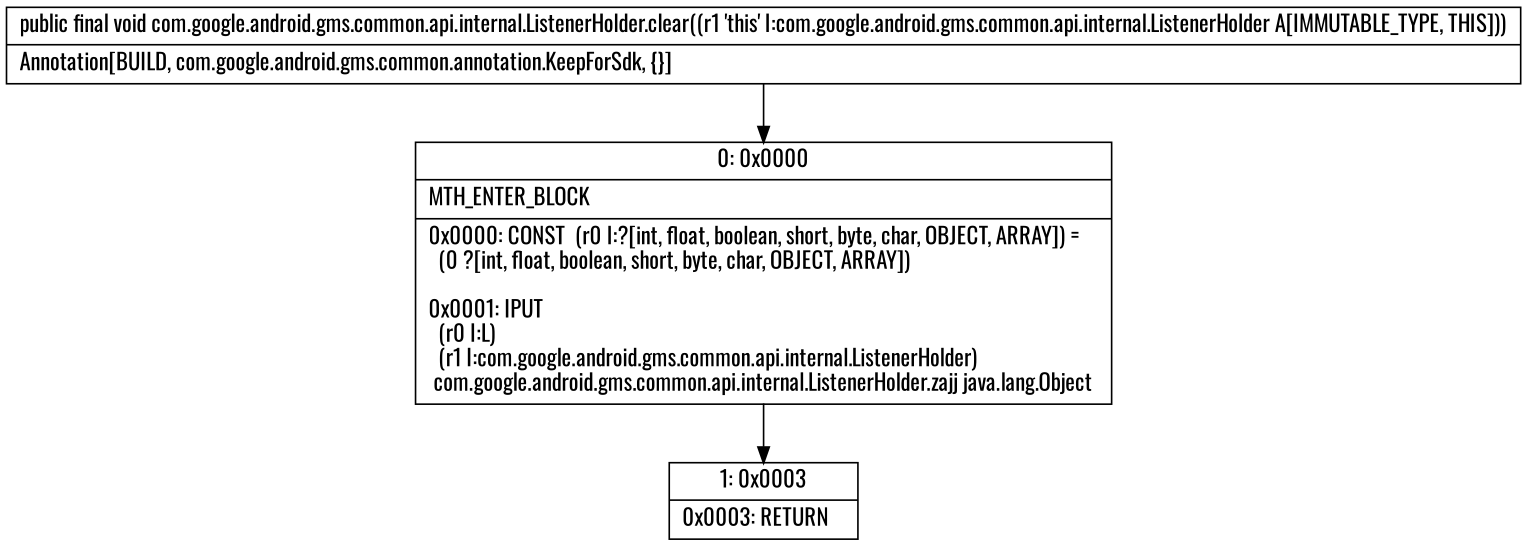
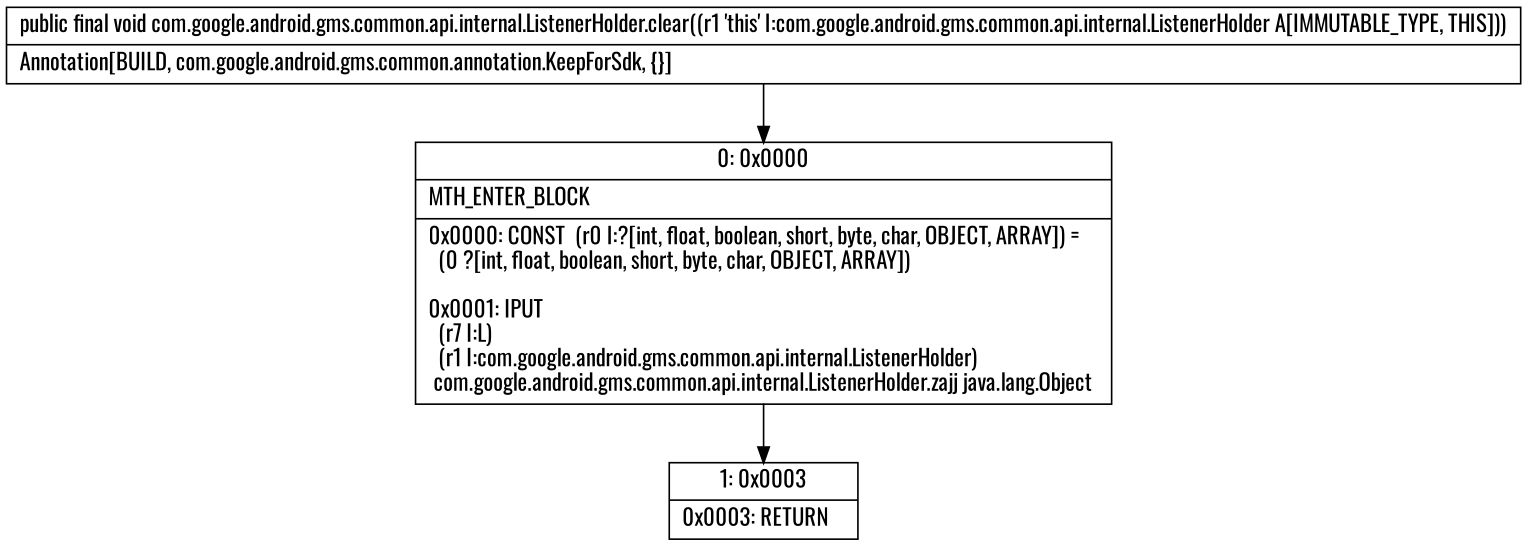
node "0: 0x0000": text "(r0 I:L)" -> "(r7 I:L)"
